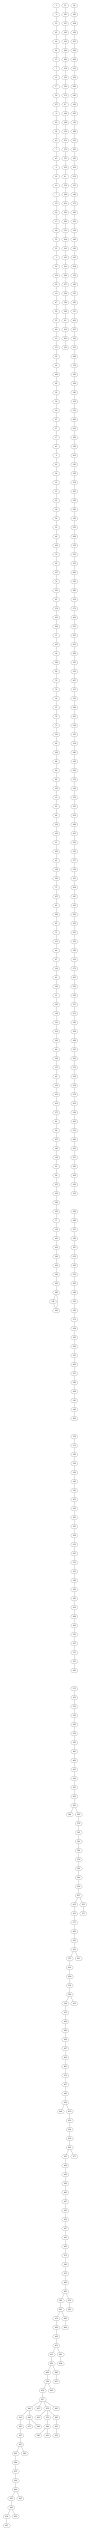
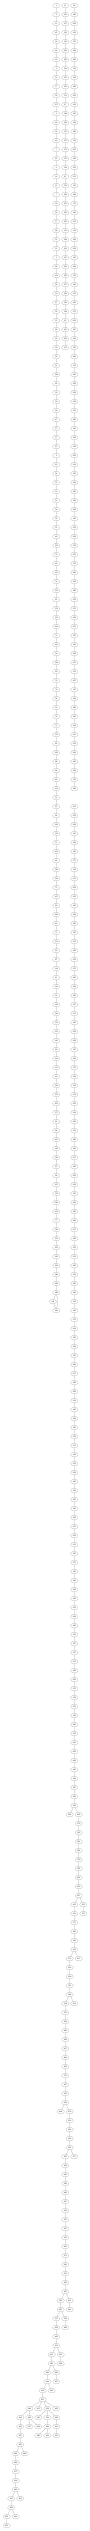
node "279": removed
node "305": added
node "291": added
node "392": added
